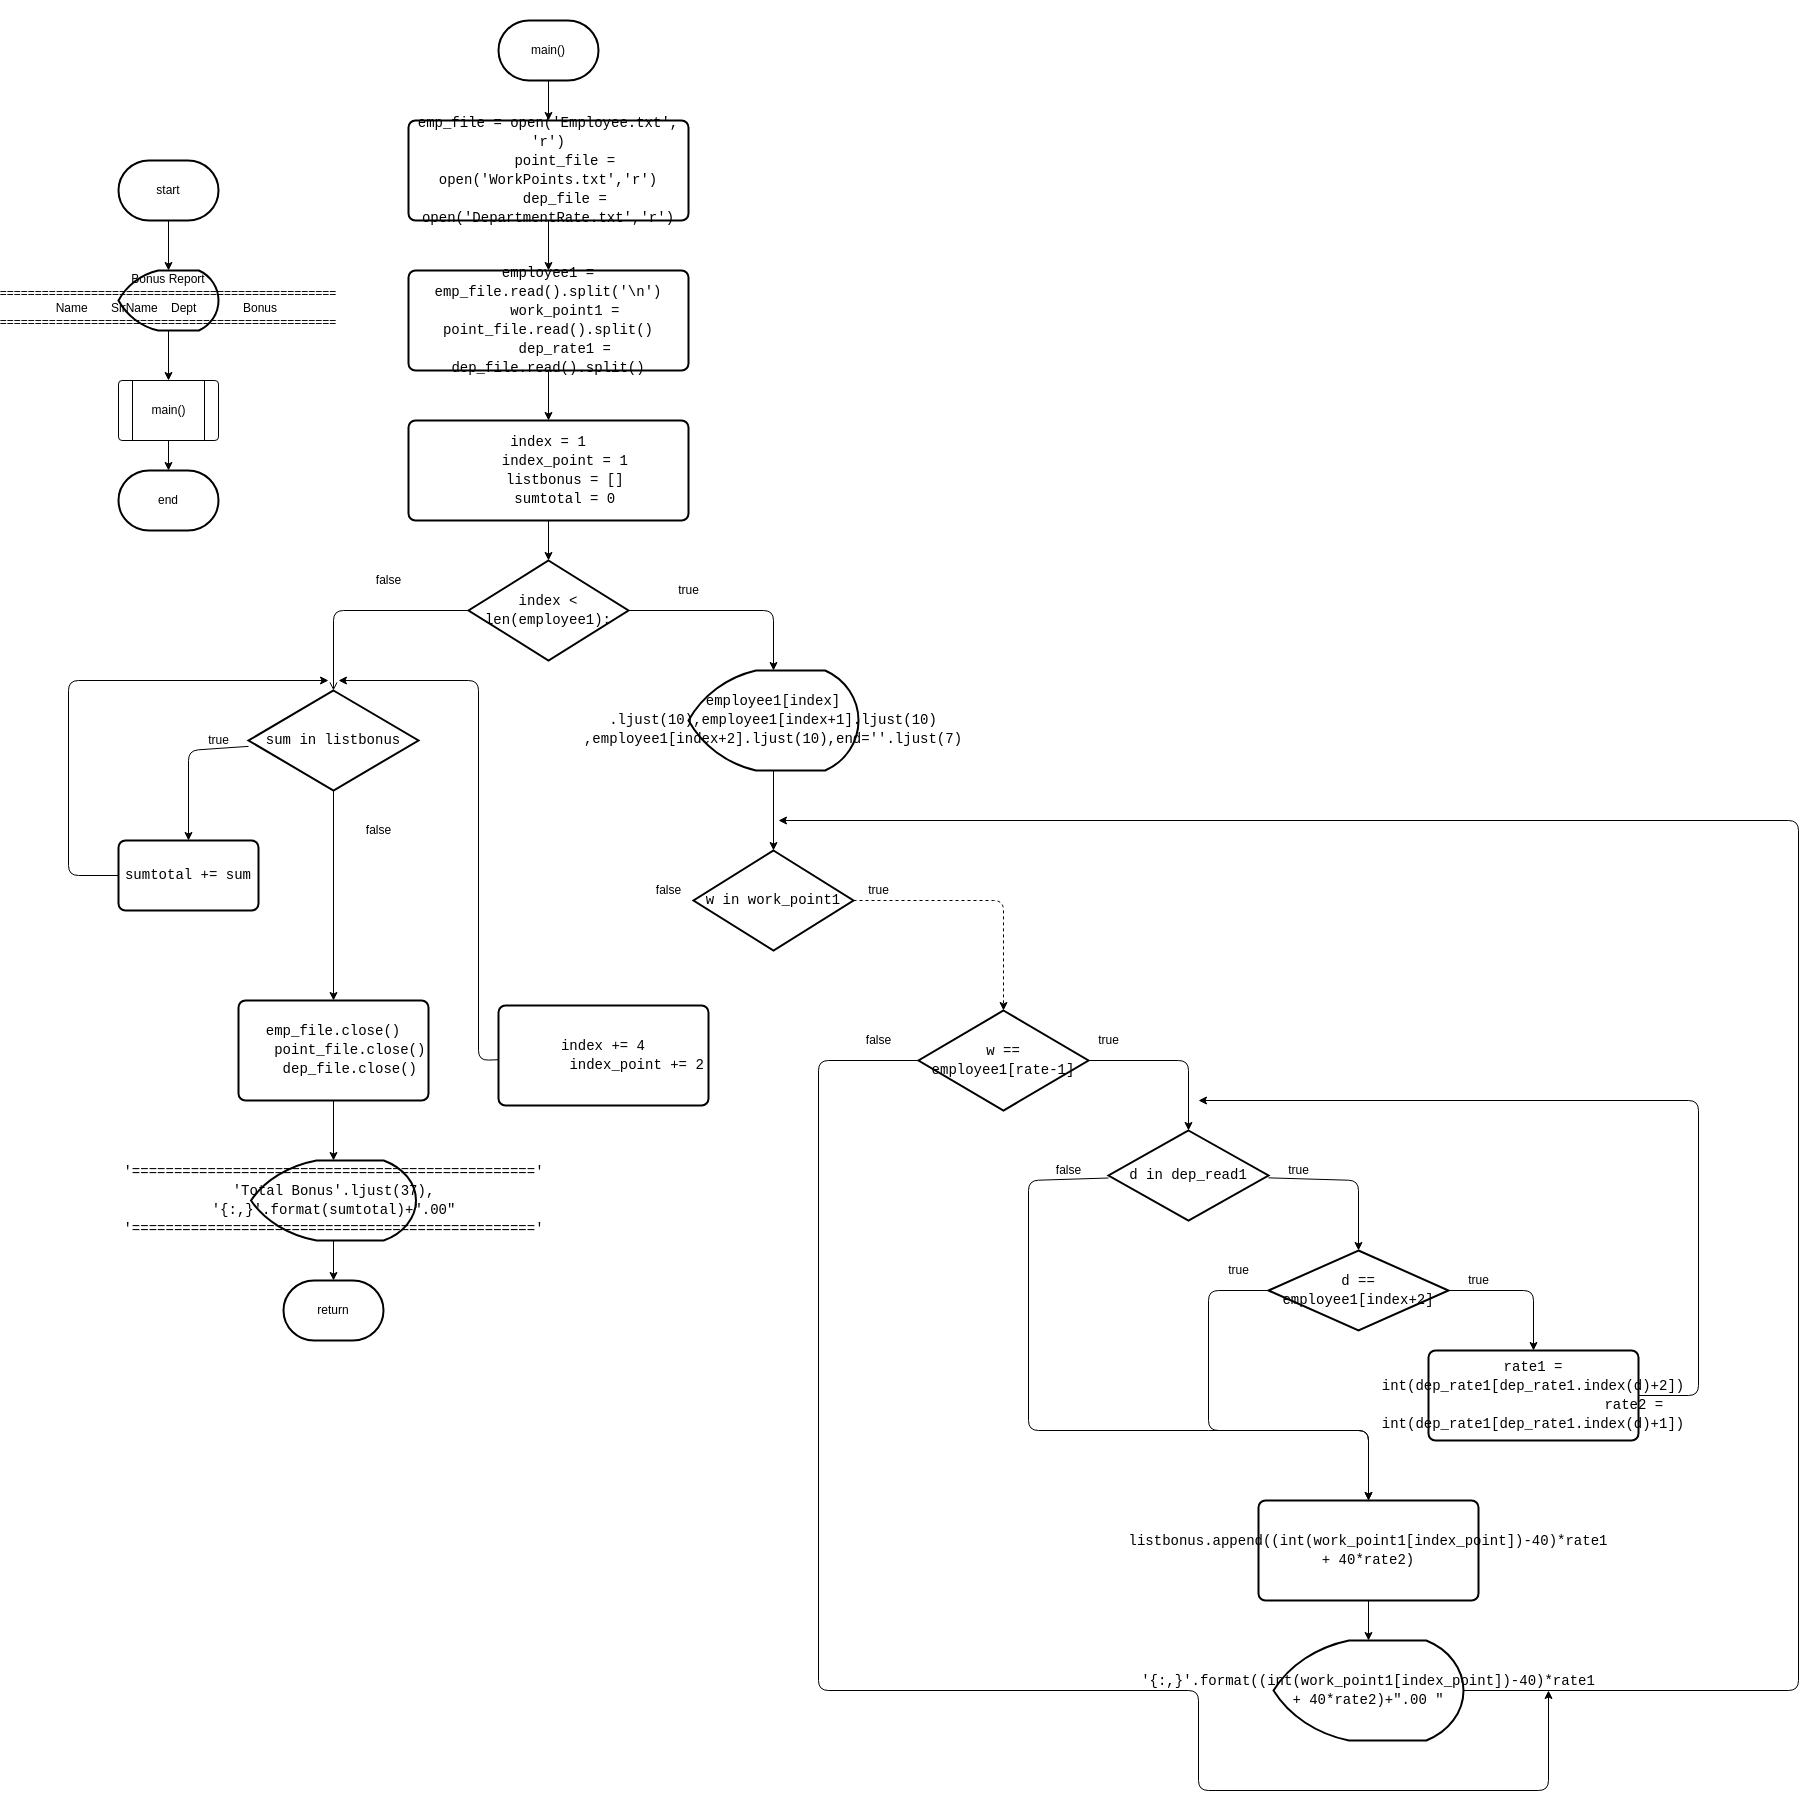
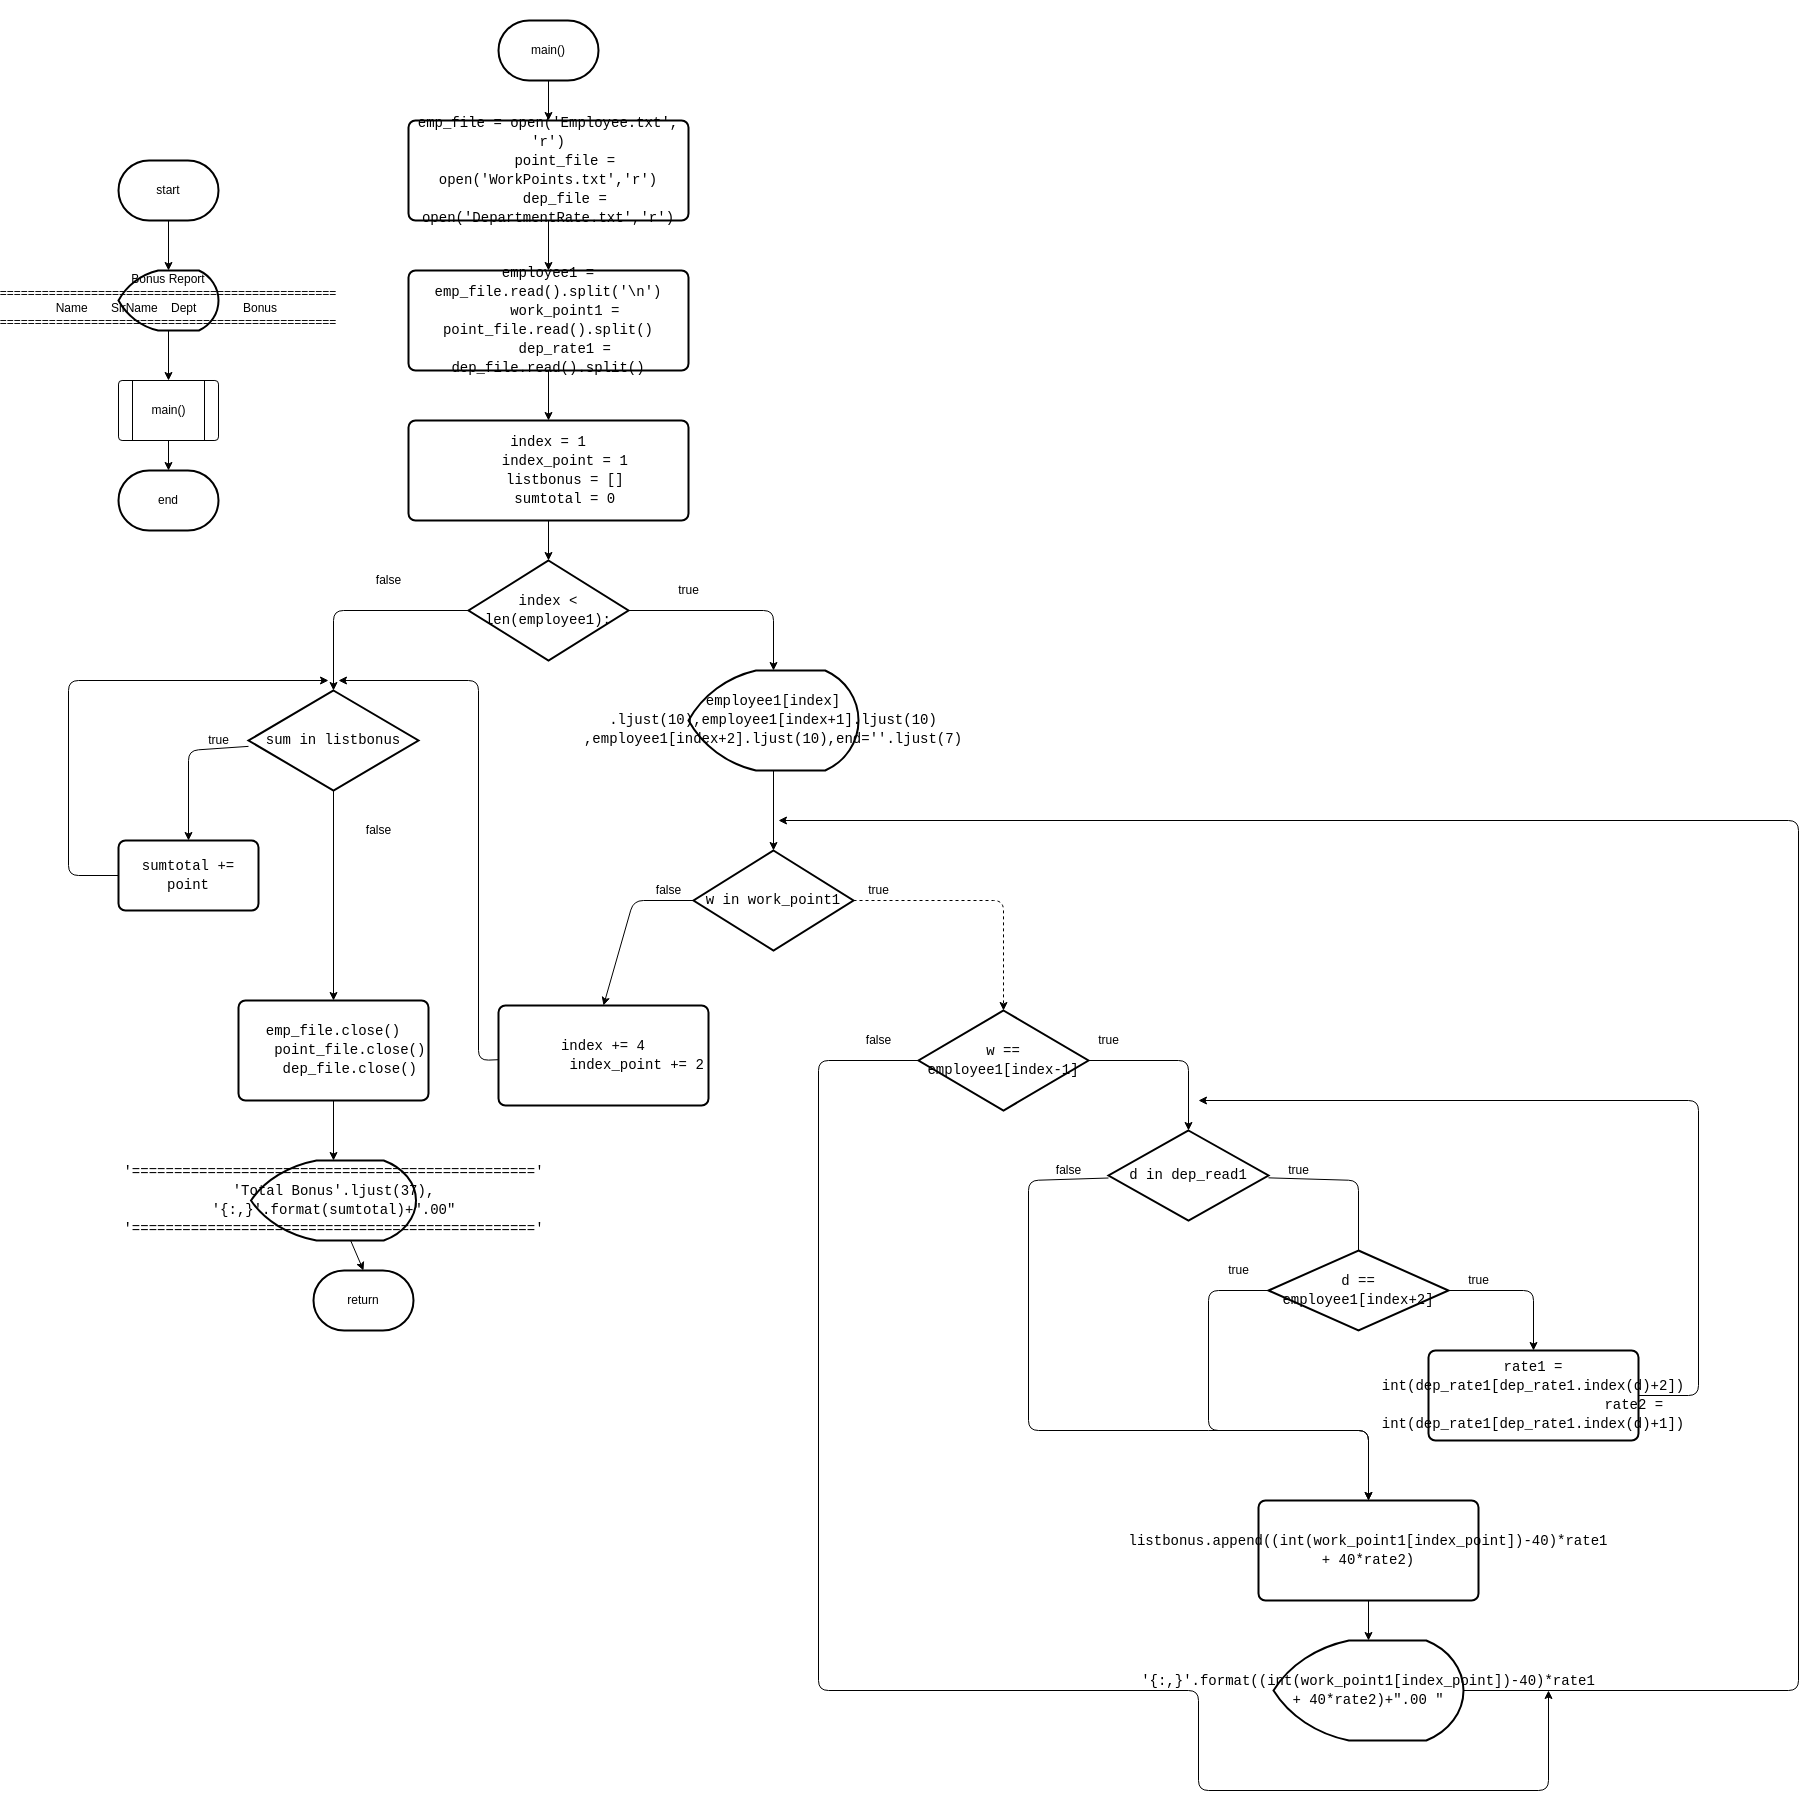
edge "index < len(employee1):" -> "sum in listbonus": arrowhead open -> classic
node "sumtotal += sum": label "sumtotal += sum" -> "sumtotal += point"
edge "w in work_point1" -> "index += 4 index_point += 2": added
node "w == employee1[rate-1]": label "w == employee1[rate-1]" -> "w == employee1[index-1]"
edge "d in dep_read1" -> "d == employee1[index+2]": arrowhead classic -> none
node "return": moved (334, 1311) -> (364, 1301)
